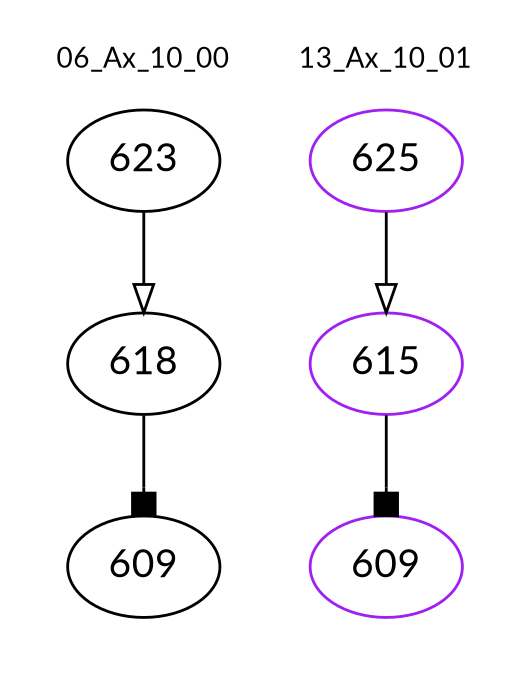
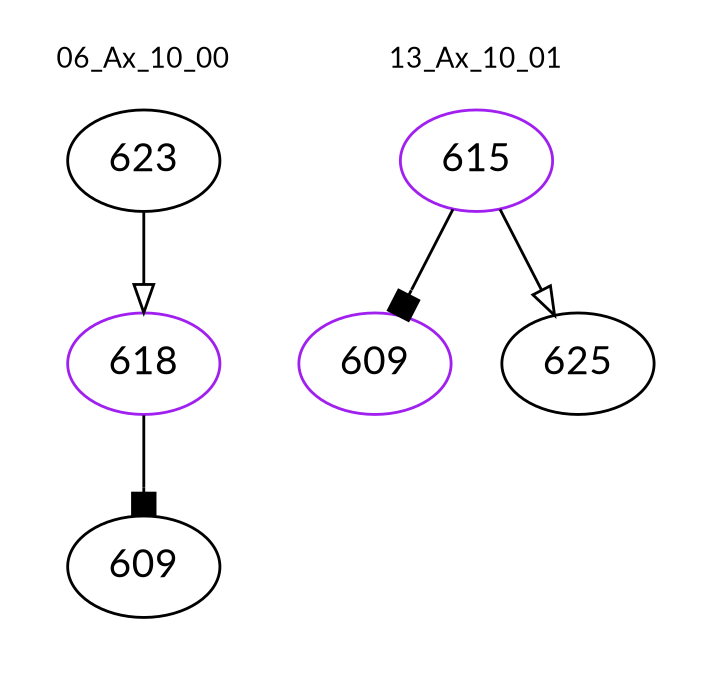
node "625": color purple -> black
edge "625" -> "615": reversed
node "618": color black -> purple
